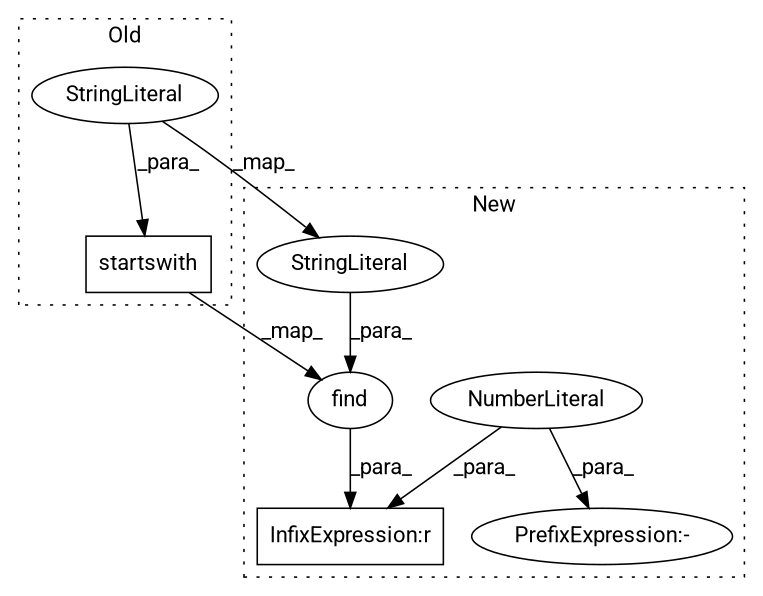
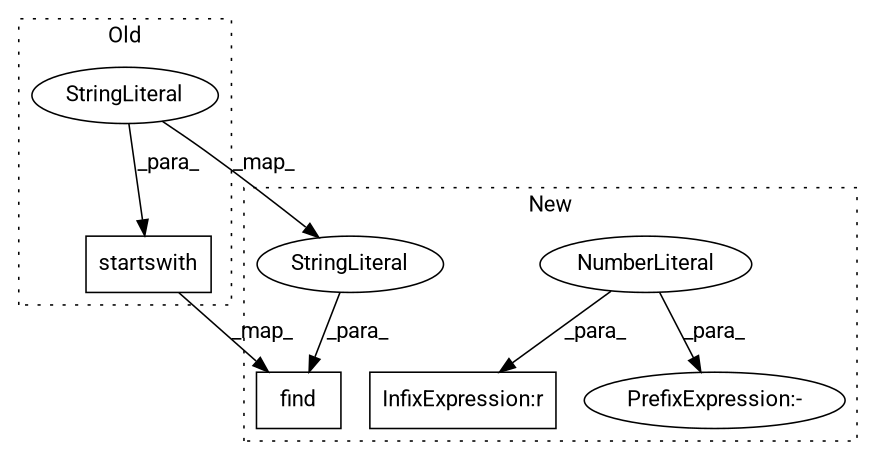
node "find": shape ellipse -> box
edge "find" -> "InfixExpression:r": removed, label "_para_"
